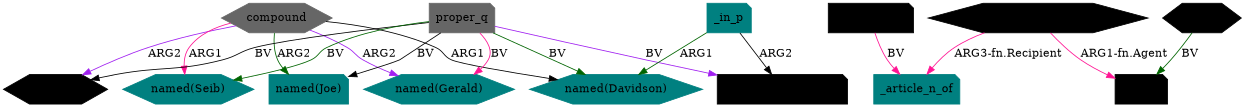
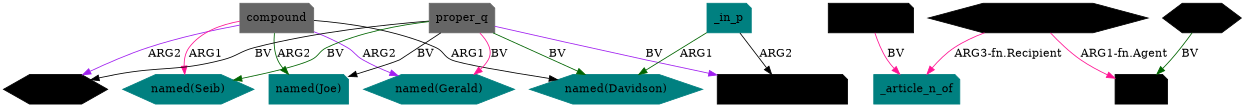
node "compound": shape hexagon -> note
